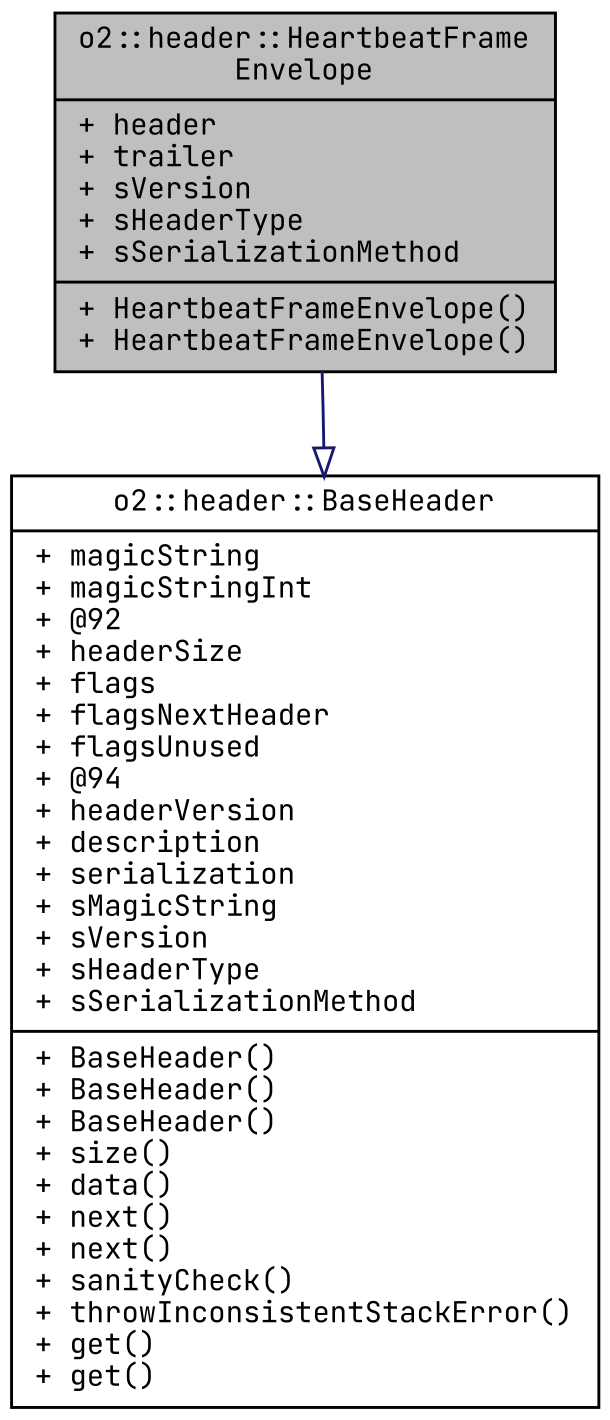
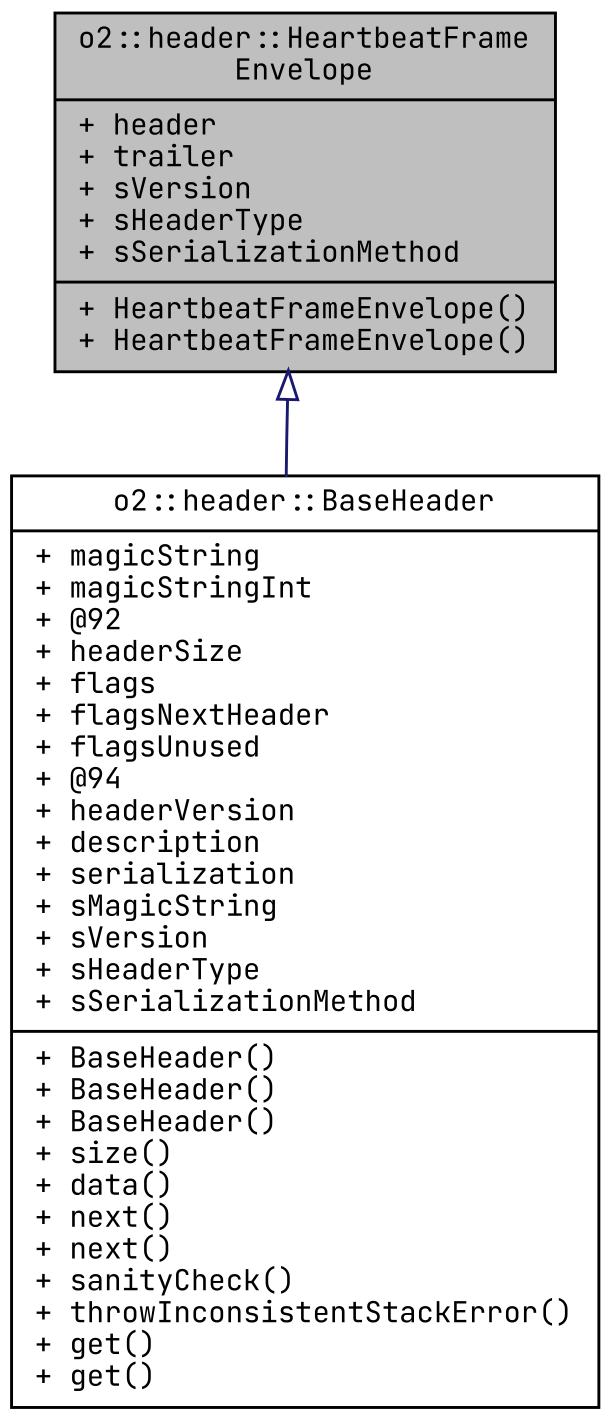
edge "o2::header::HeartbeatFrame" -> "o2::header::BaseHeader": reversed
